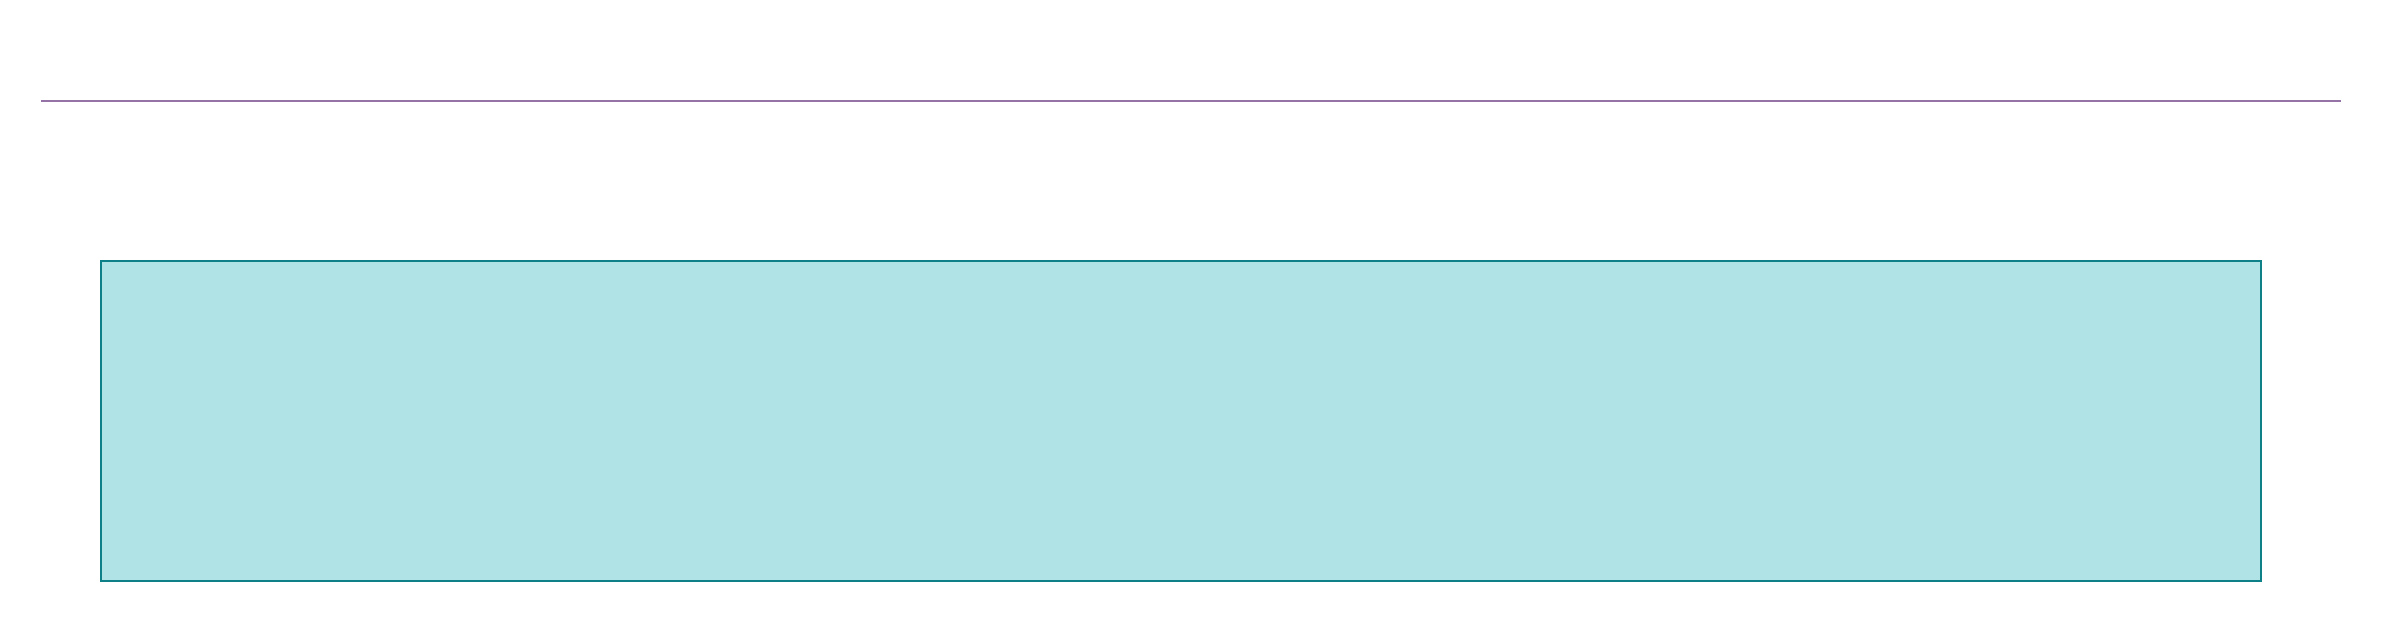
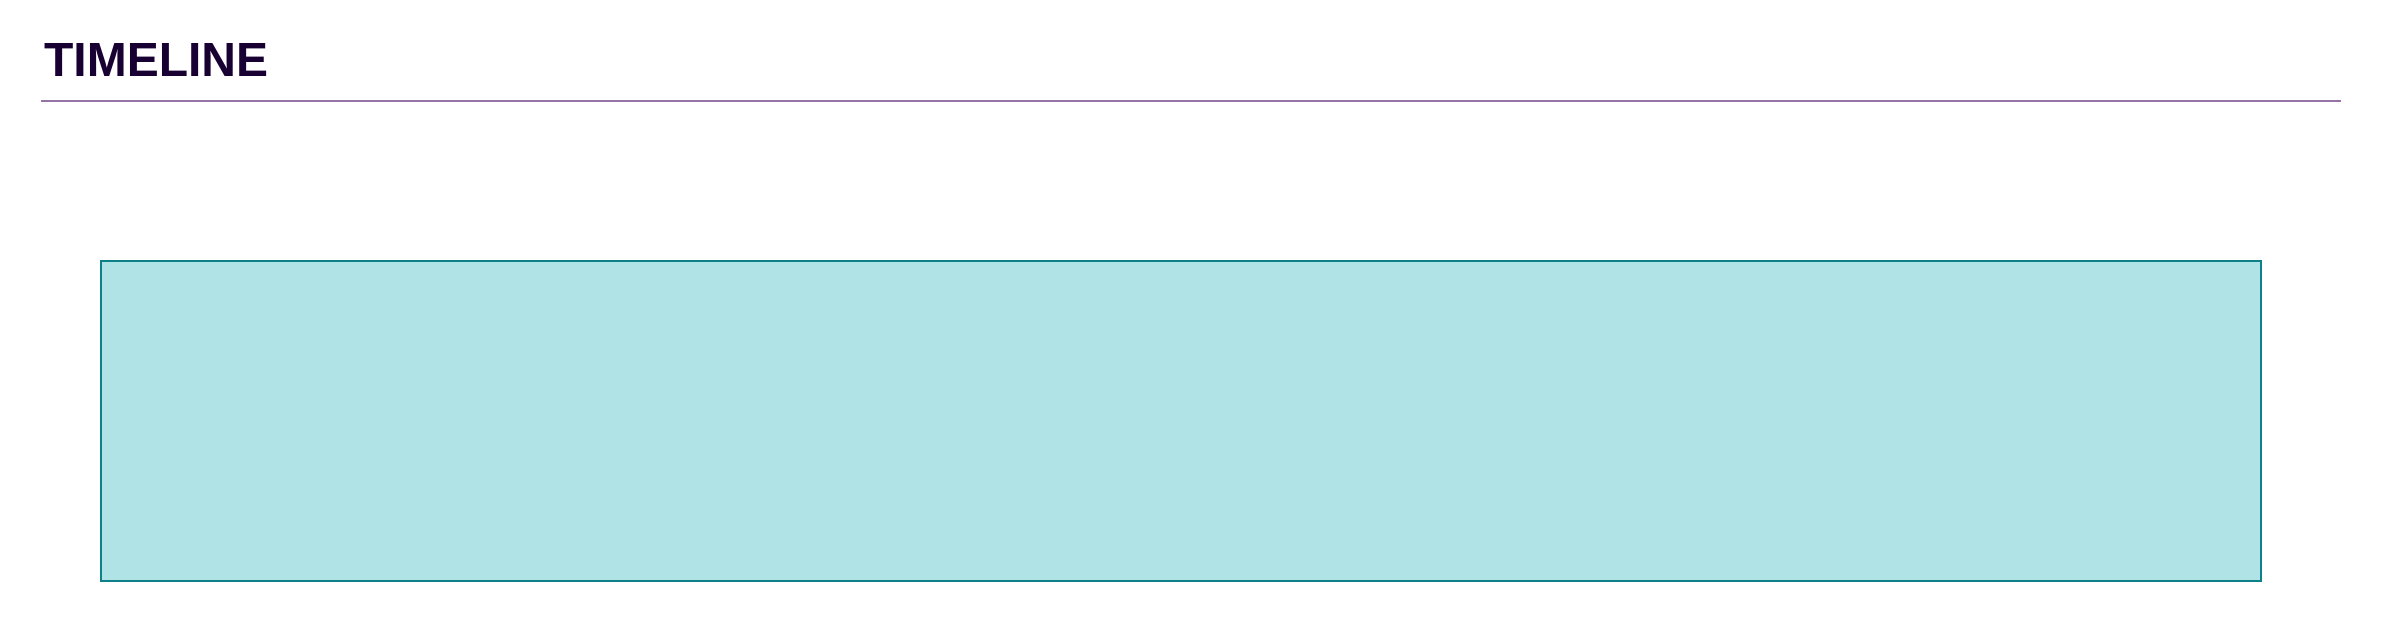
node "TIMELINE": added
